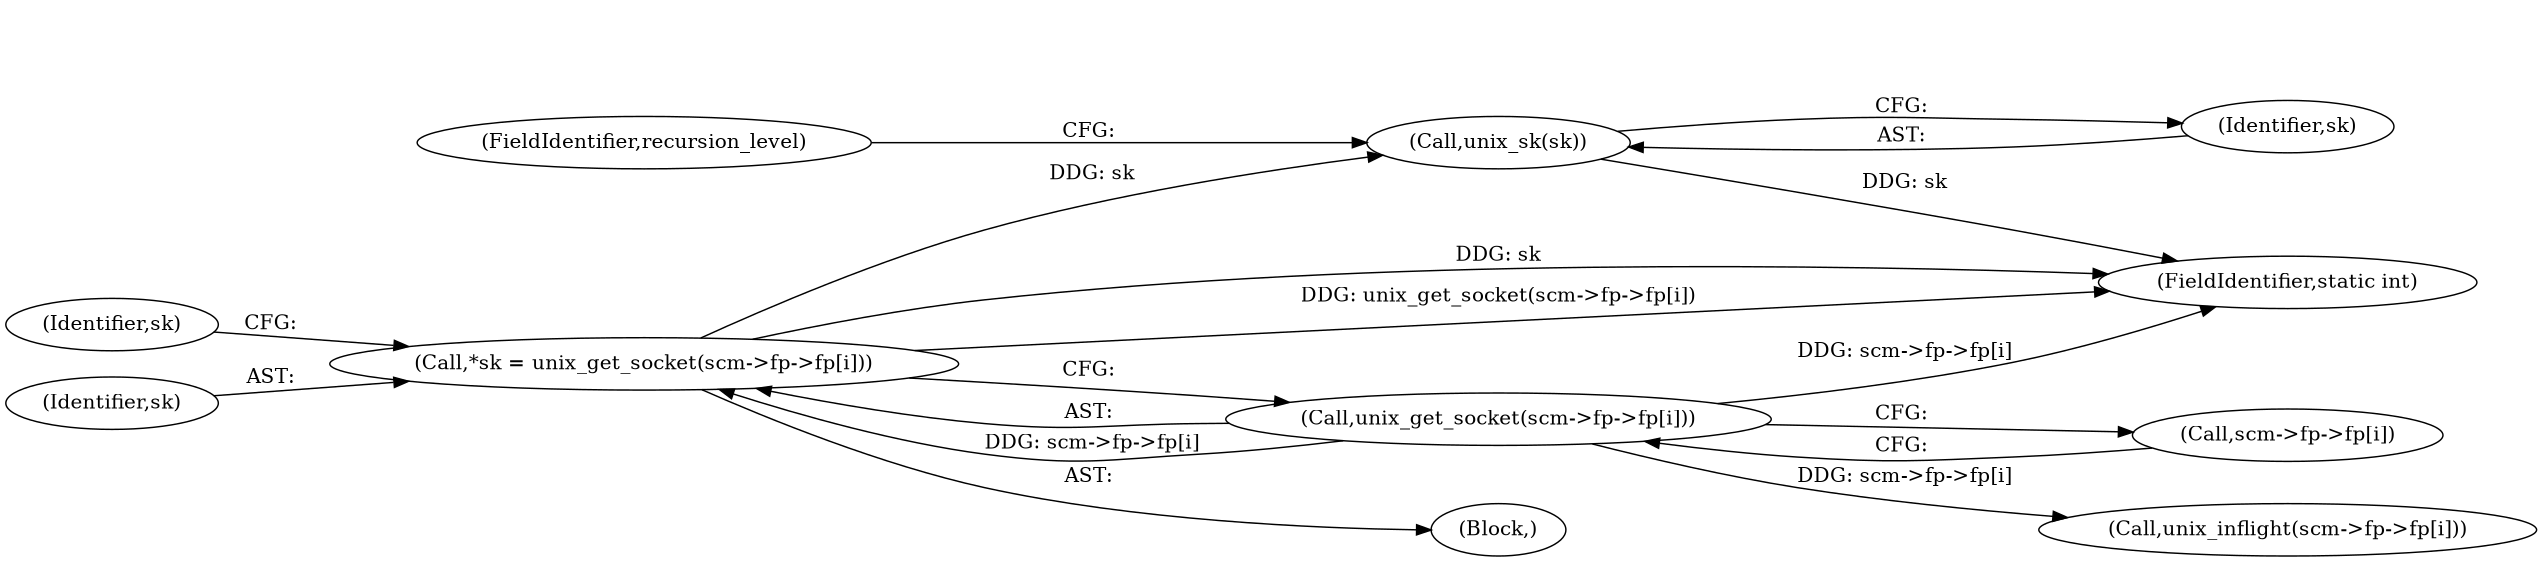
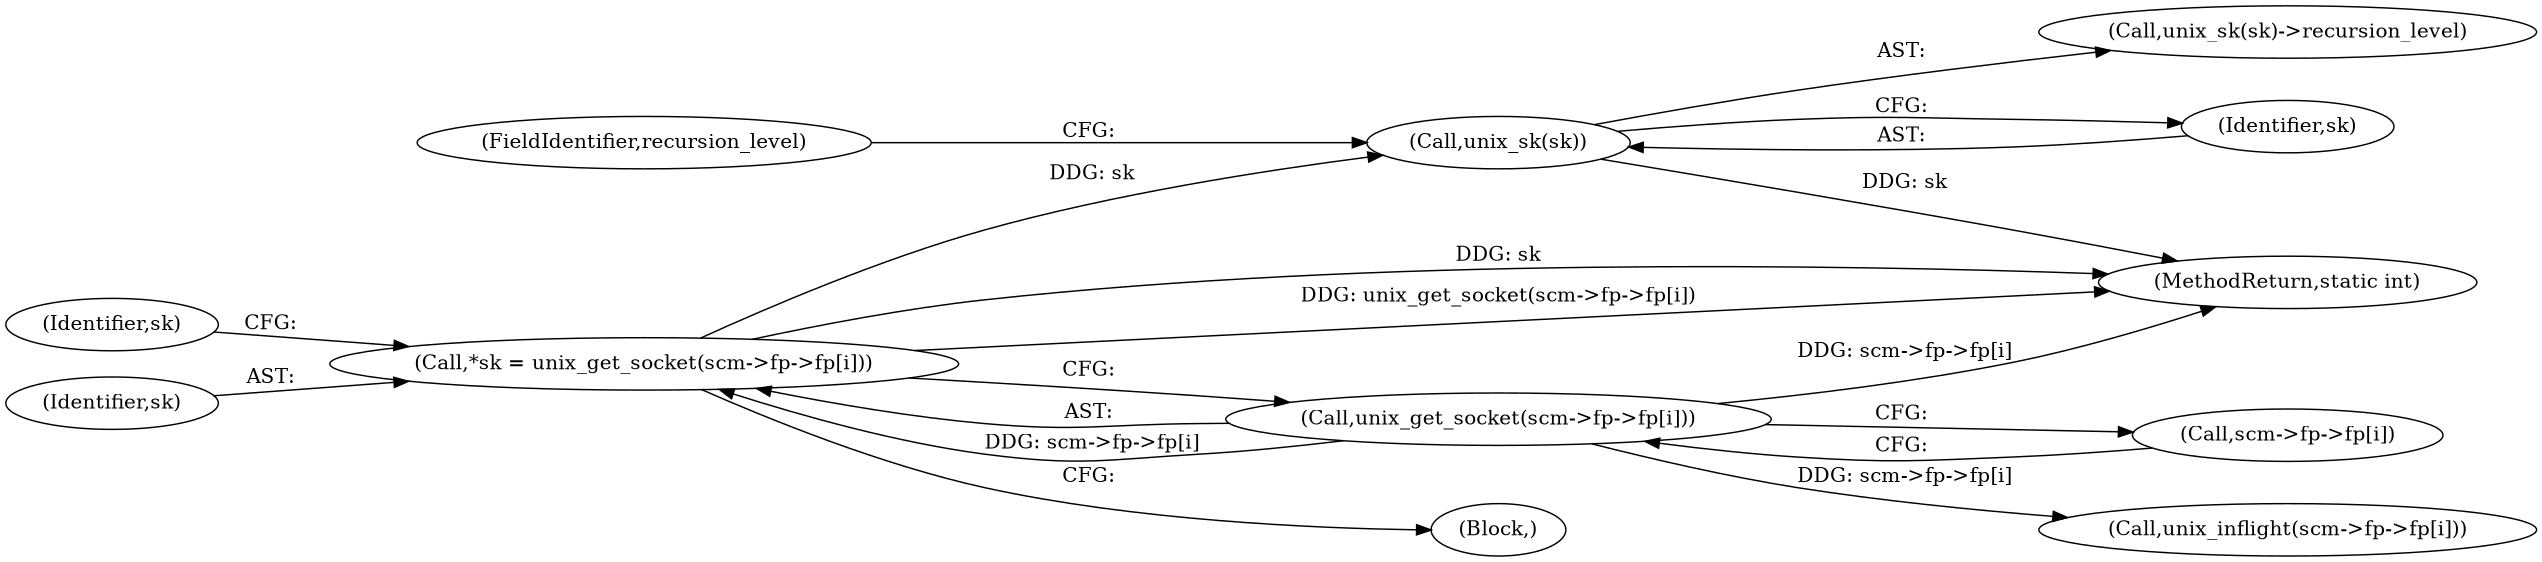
node "(Call,unix_sk(sk)->recursion_level)": added
node "(FieldIdentifier,static int)": label "(FieldIdentifier,static int)" -> "(MethodReturn,static int)"
edge "(Call,*sk = unix_get_socket(scm->fp->fp[i]))" -> "(Block,)": label "AST: " -> "CFG: "
